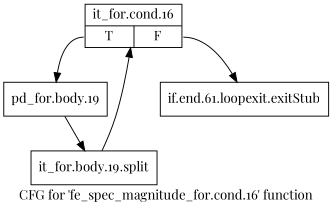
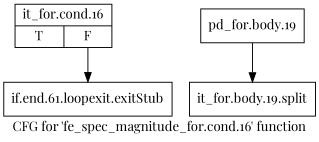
edge "it_for.cond.16" -> "pd_for.body.19": removed
edge "it_for.body.19.split" -> "it_for.cond.16": removed
